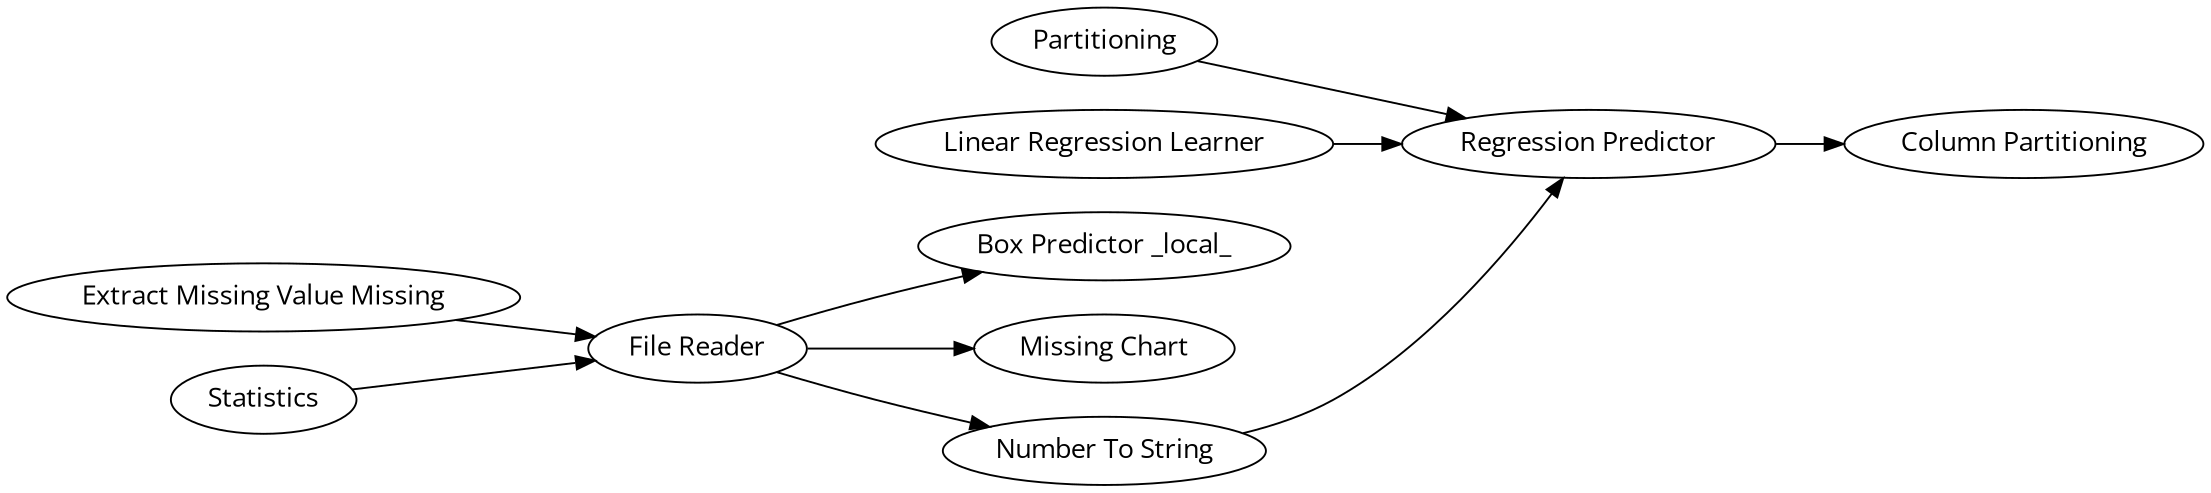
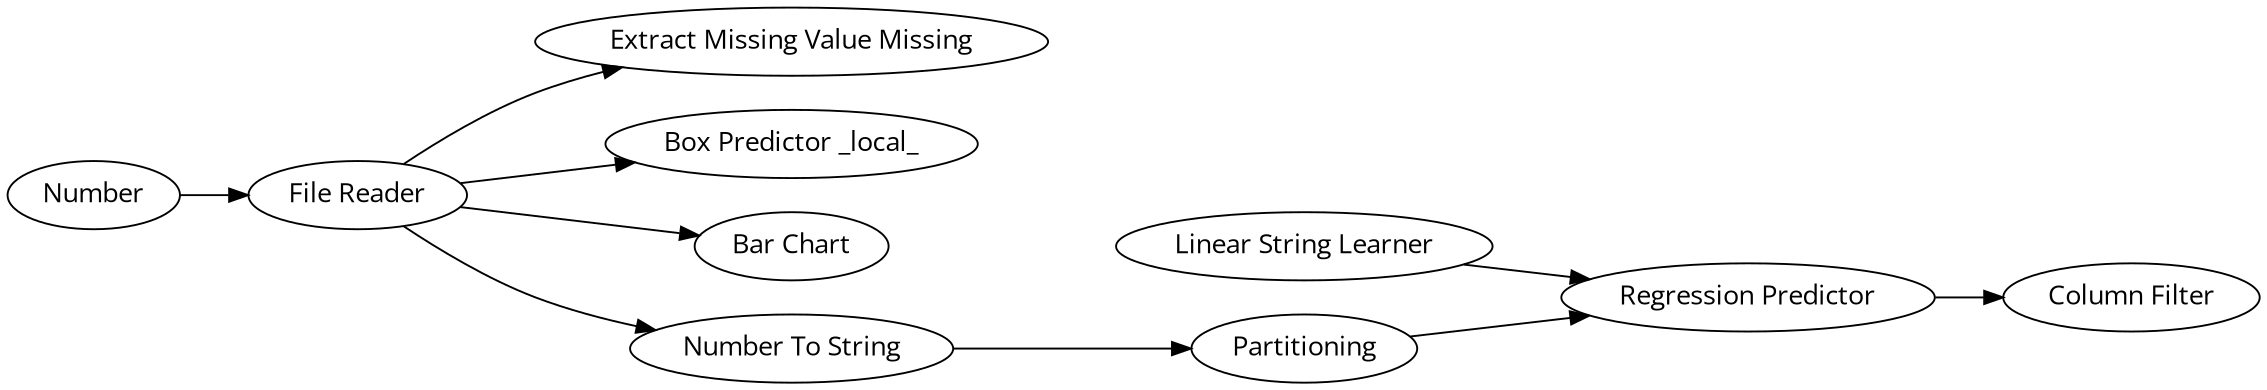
node "Linear Regression Learner": label "Linear Regression Learner" -> "Linear String Learner"
node "Column Partitioning": label "Column Partitioning" -> "Column Filter"
edge "Extract Missing Value Missing" -> "File Reader": reversed
edge "Number To String" -> "Regression Predictor": now "Number To String" -> "Partitioning"
node "Missing Chart": label "Missing Chart" -> "Bar Chart"
node "Statistics": label "Statistics" -> "Number"
